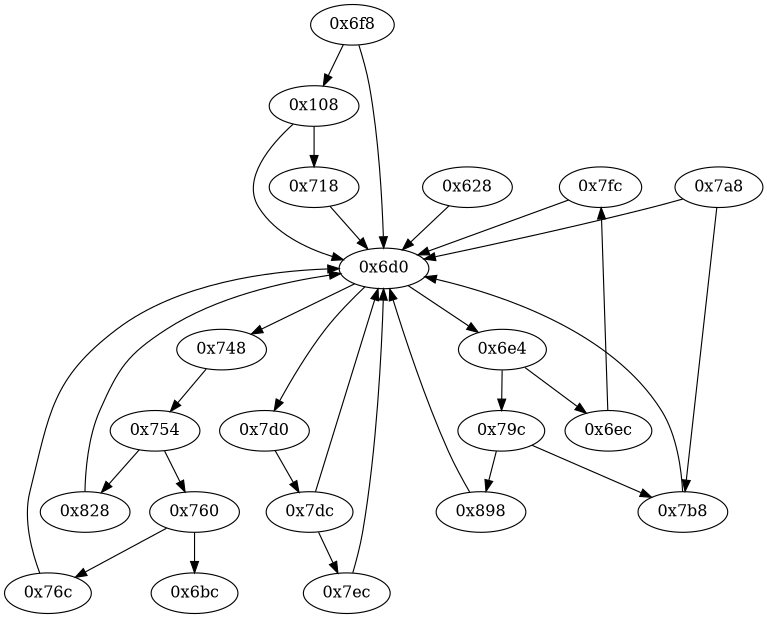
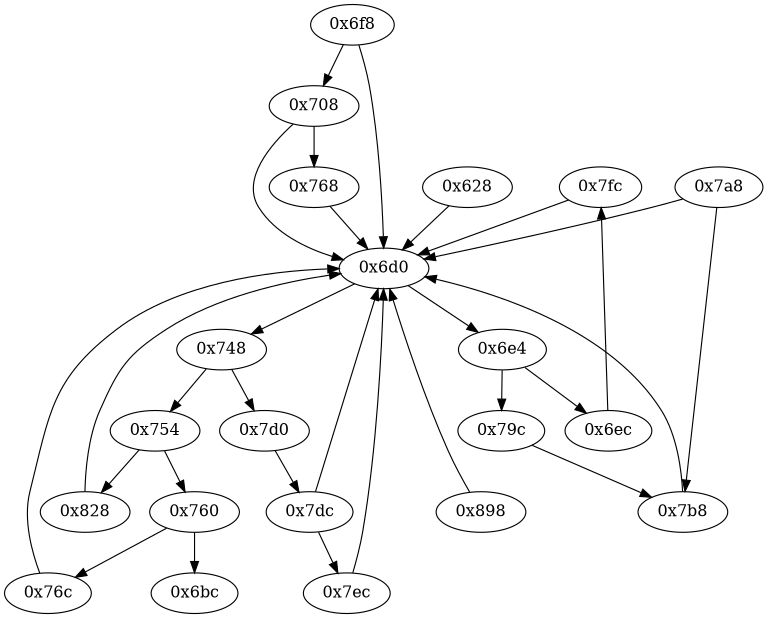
node "0x108": label "0x108" -> "0x708"
node "0x718": label "0x718" -> "0x768"
edge "0x6d0" -> "0x7d0": now "0x748" -> "0x7d0"
edge "0x79c" -> "0x898": removed
